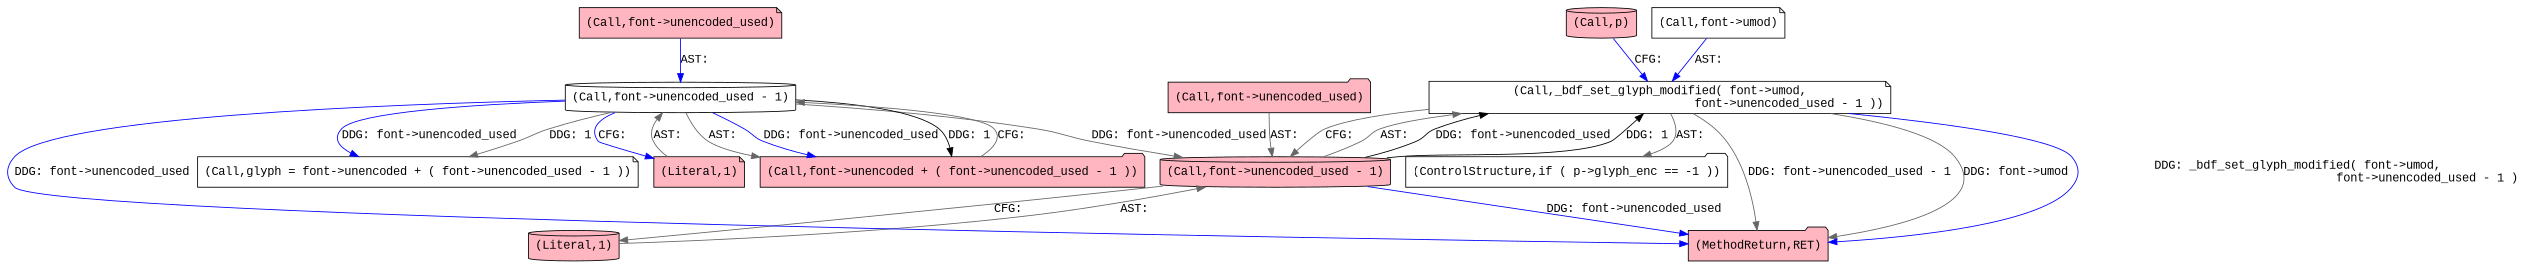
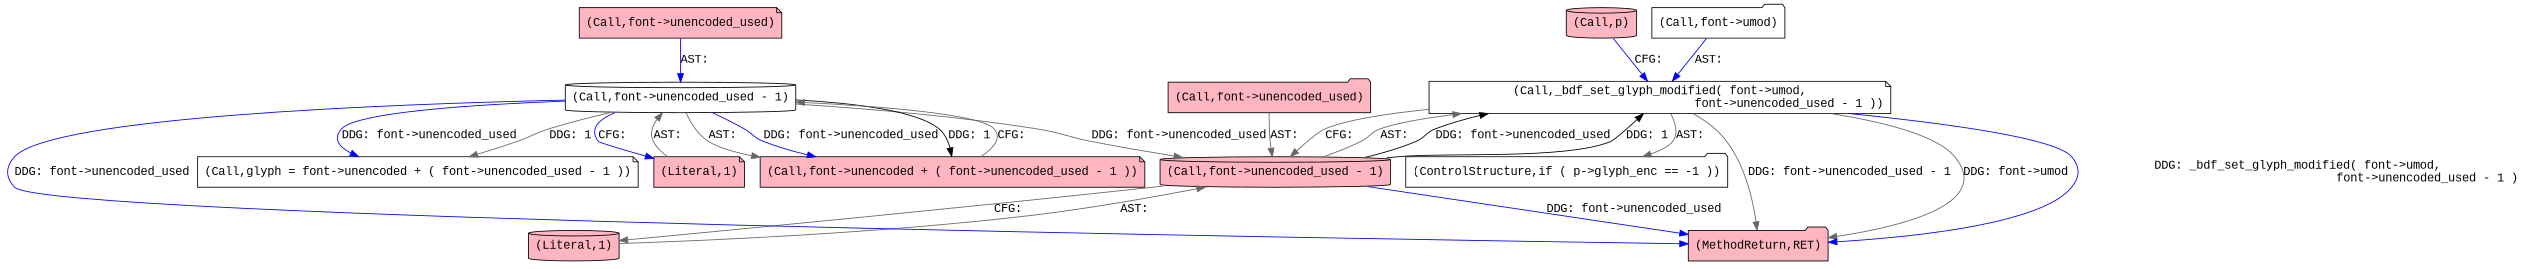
node "(Call,font->umod)": shape note -> folder
node "(Call,font->unencoded + ( font->unencoded_used - 1 ))": shape folder -> note
